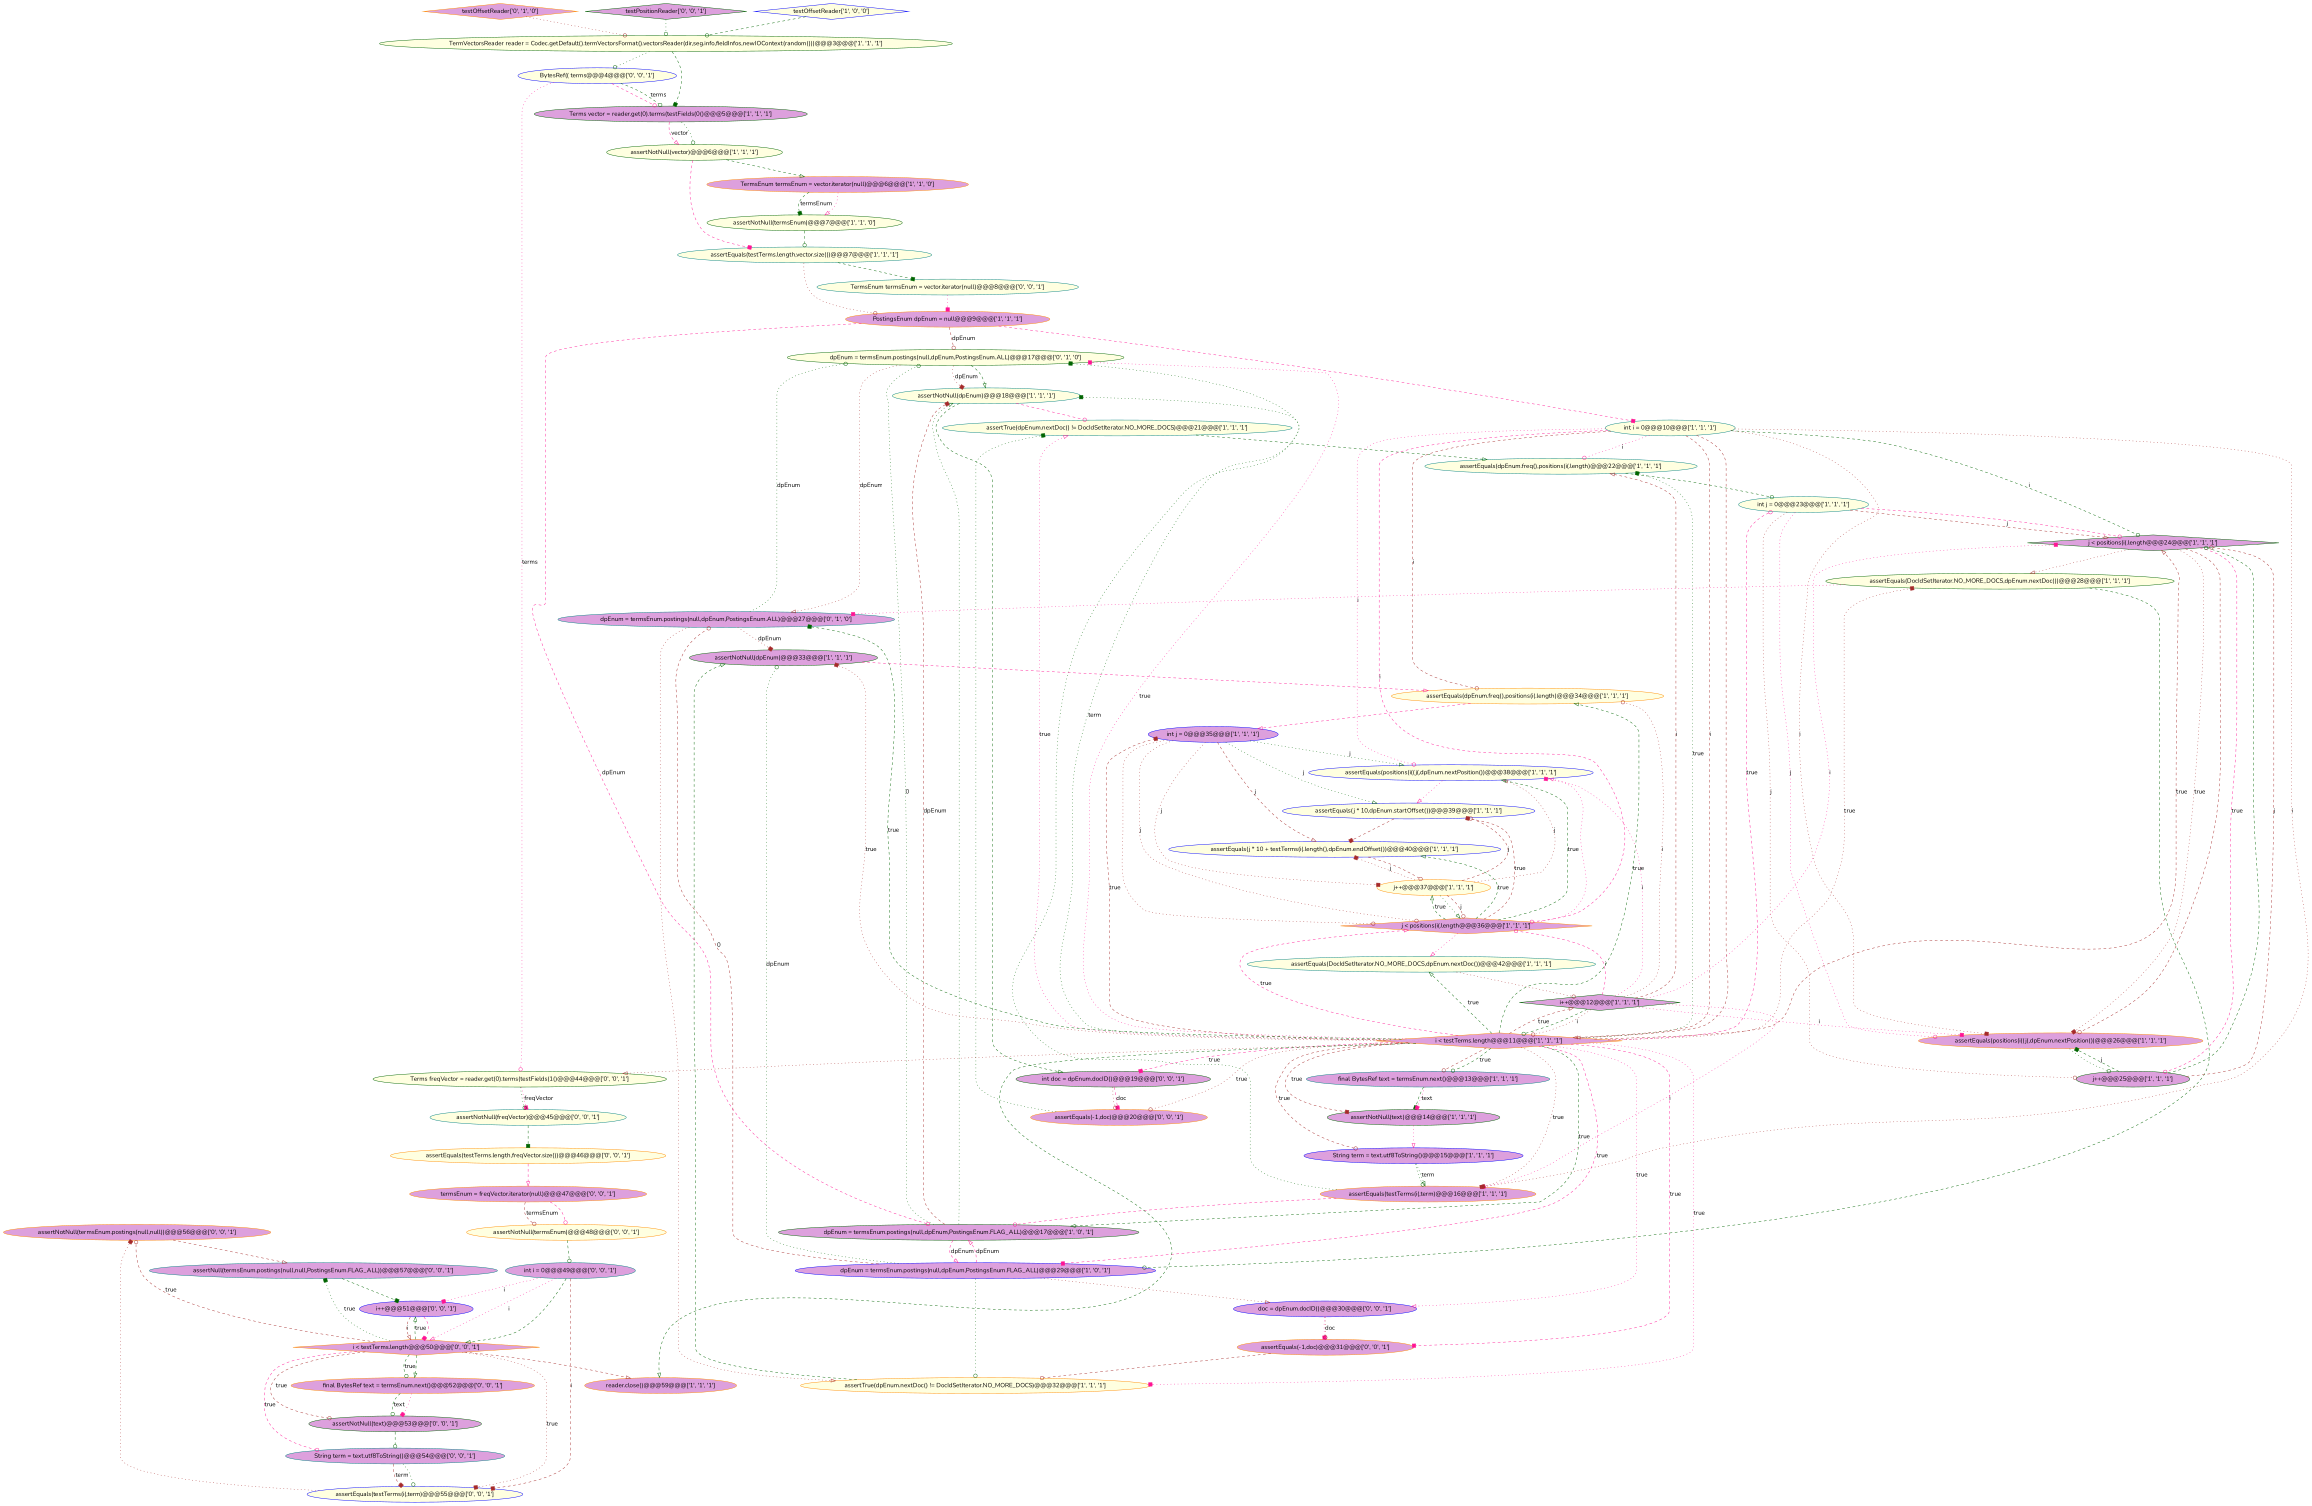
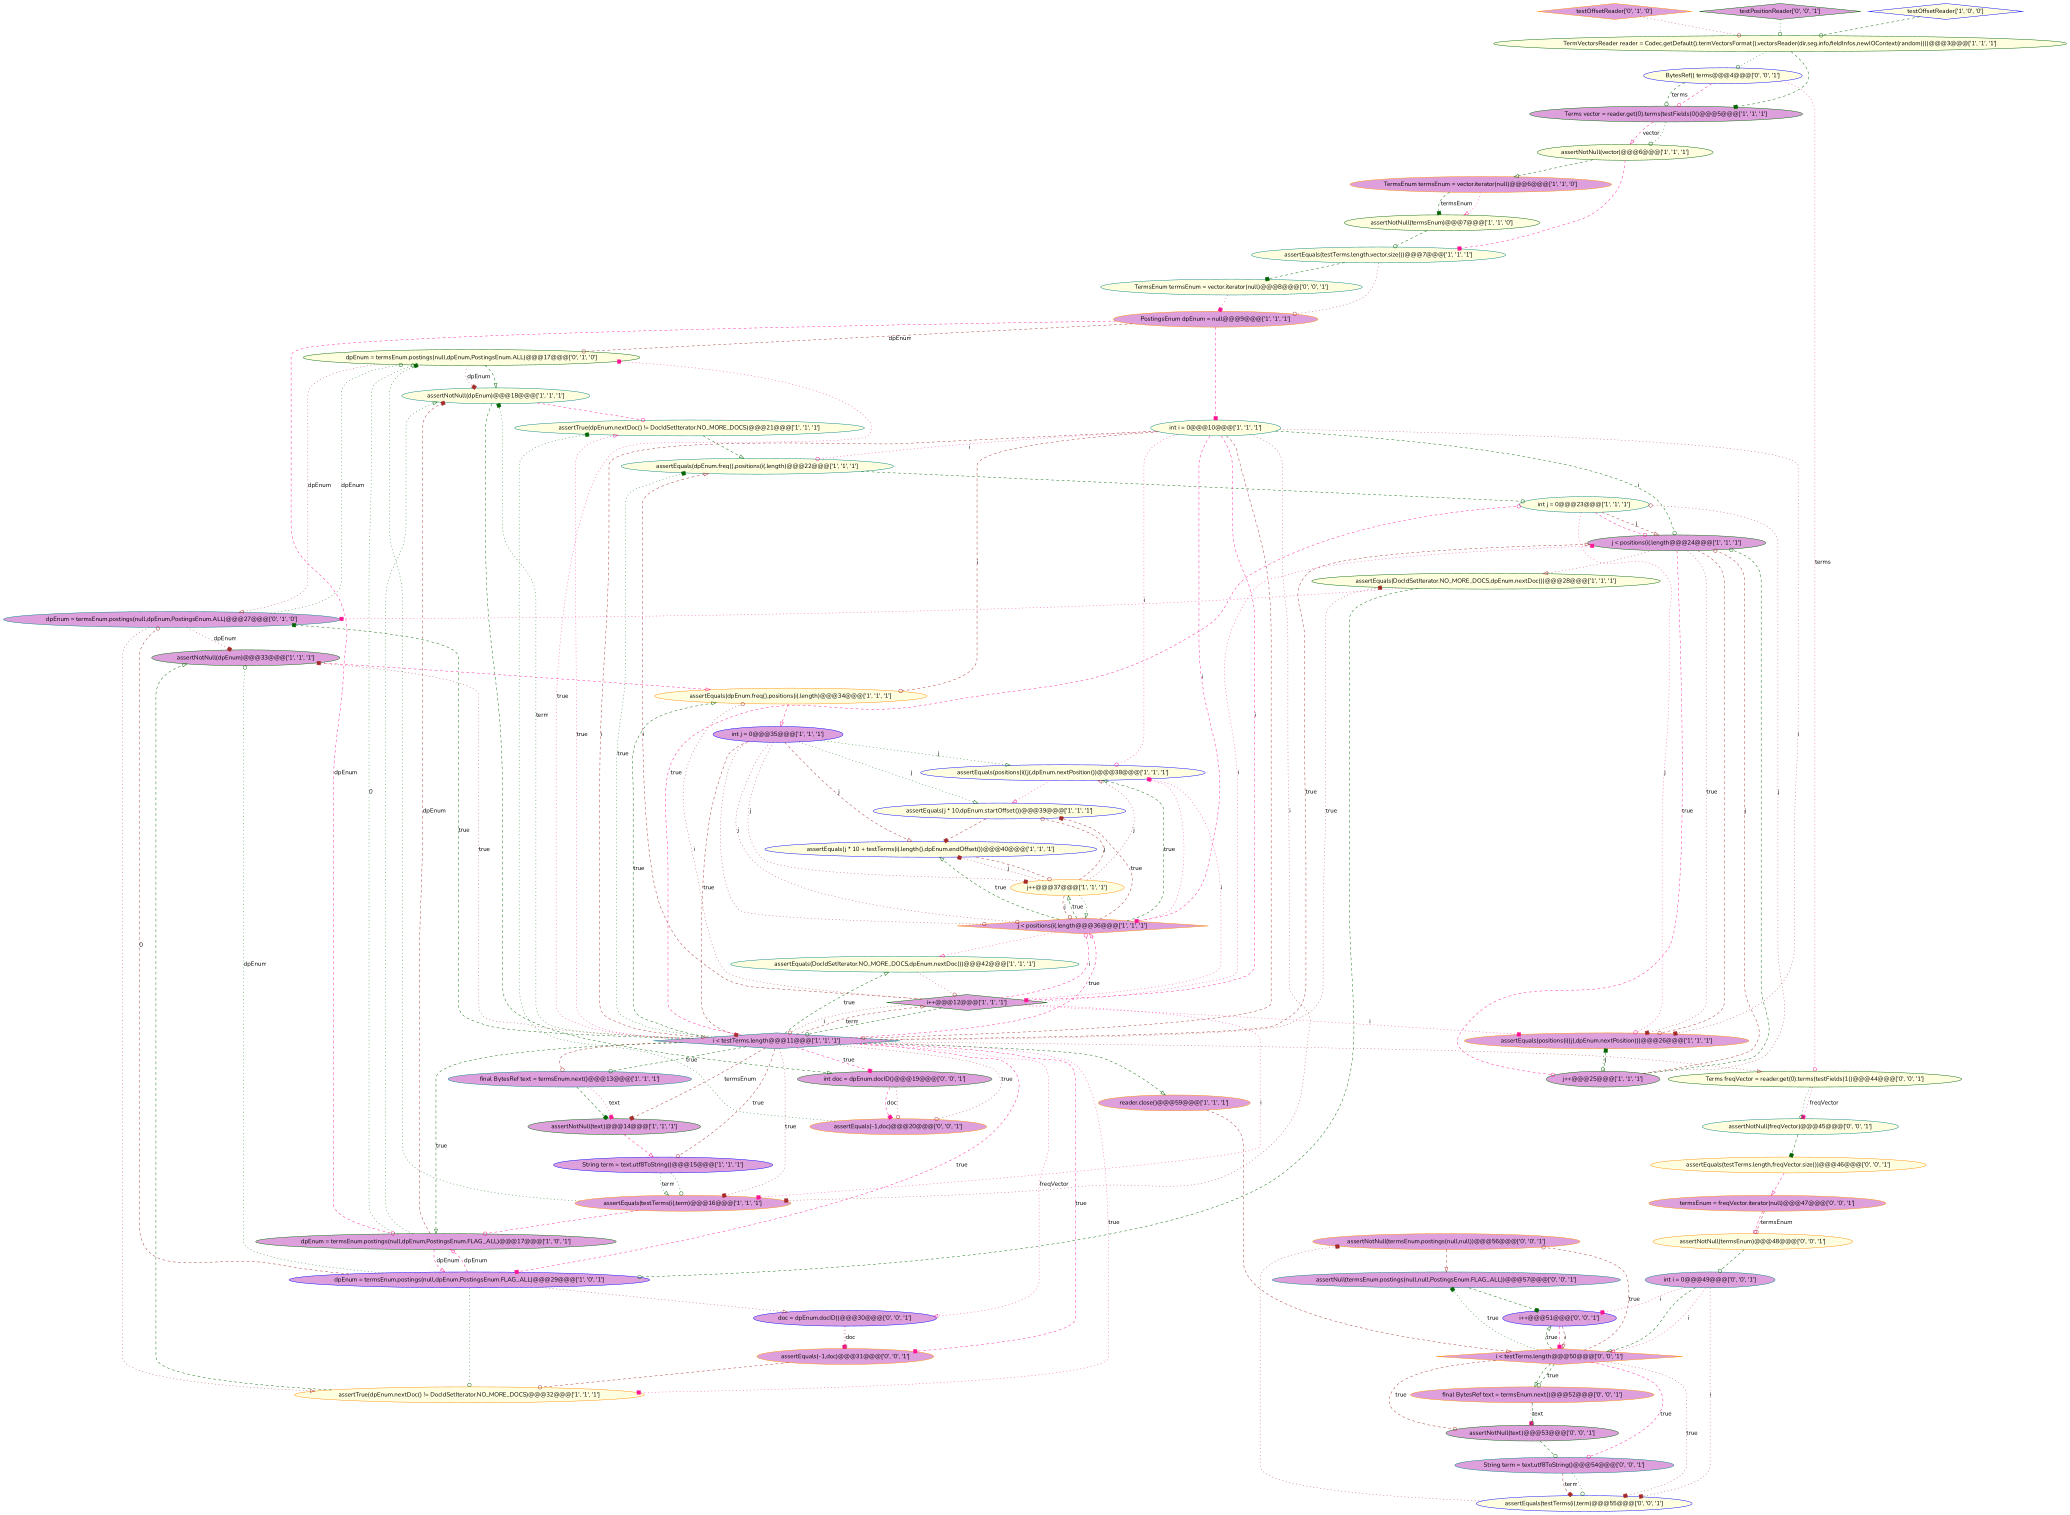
node "j < positions(i(.length@@@24@@@['1', '1', '1']": shape diamond -> ellipse
edge "int i = 0@@@10@@@['1', '1', '1']" -> "j < positions(i(.length@@@36@@@['1', '1', '1']": arrowhead odot -> box
edge "int i = 0@@@10@@@['1', '1', '1']" -> "i++@@@12@@@['1', '1', '1']": added, label "i"
edge "int j = 0@@@23@@@['1', '1', '1']" -> "j++@@@25@@@['1', '1', '1']": reversed
edge "i < testTerms.length@@@11@@@['1', '1', '1']" -> "int j = 0@@@35@@@['1', '1', '1']": reversed
edge "i < testTerms.length@@@11@@@['1', '1', '1']" -> "i++@@@12@@@['1', '1', '1']": label "true" -> "term"
node "i < testTerms.length@@@11@@@['1', '1', '1']": color darkorange -> teal
edge "i < testTerms.length@@@11@@@['1', '1', '1']" -> "assertNotNull(text)@@@14@@@['1', '1', '1']": label "true" -> "termsEnum"
edge "assertNotNull(text)@@@14@@@['1', '1', '1']" -> "String term = text.utf8ToString()@@@15@@@['1', '1', '1']": style dotted -> dashed
edge "i < testTerms.length@@@11@@@['1', '1', '1']" -> "doc = dpEnum.docID()@@@30@@@['0', '0', '1']": label "true" -> "freqVector"
edge "i < testTerms.length@@@50@@@['0', '0', '1']" -> "reader.close()@@@59@@@['1', '1', '1']": reversed
edge "int i = 0@@@49@@@['0', '0', '1']" -> "assertEquals(testTerms(i(,term)@@@55@@@['0', '0', '1']": style dashed -> dotted
